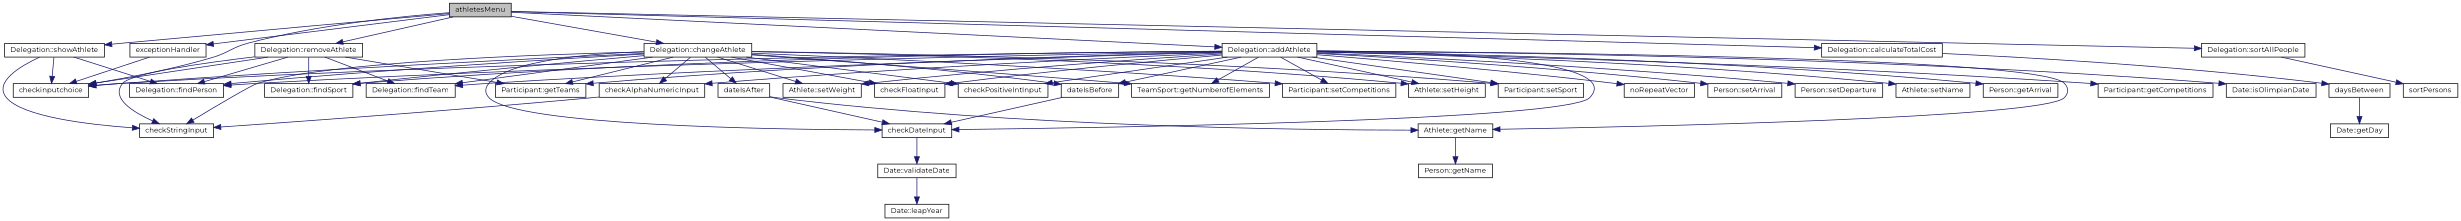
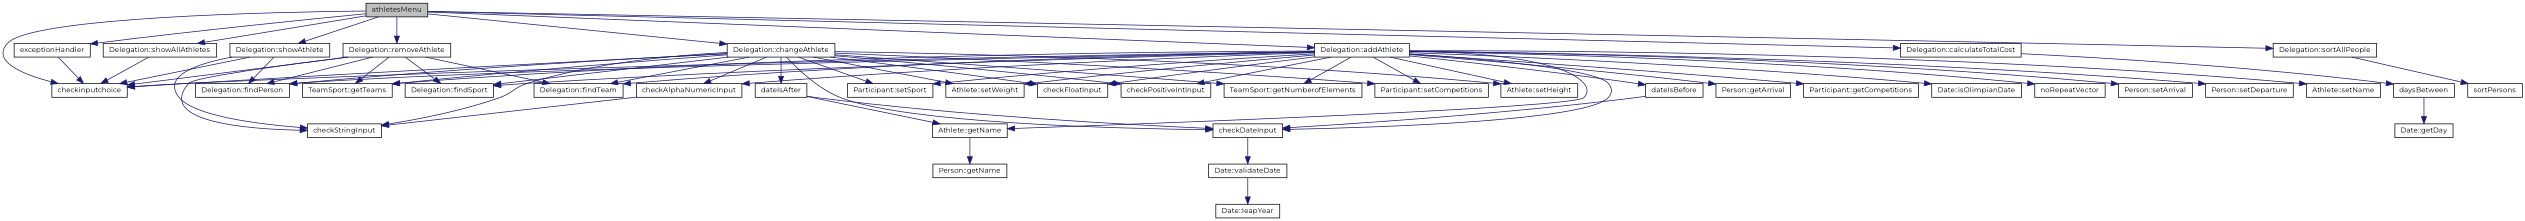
node "Delegation::showAllAthletes": added
edge "Delegation::changeAthlete" -> "dateIsBefore": removed
node "Participant::getTeams": label "Participant::getTeams" -> "TeamSport::getTeams"
